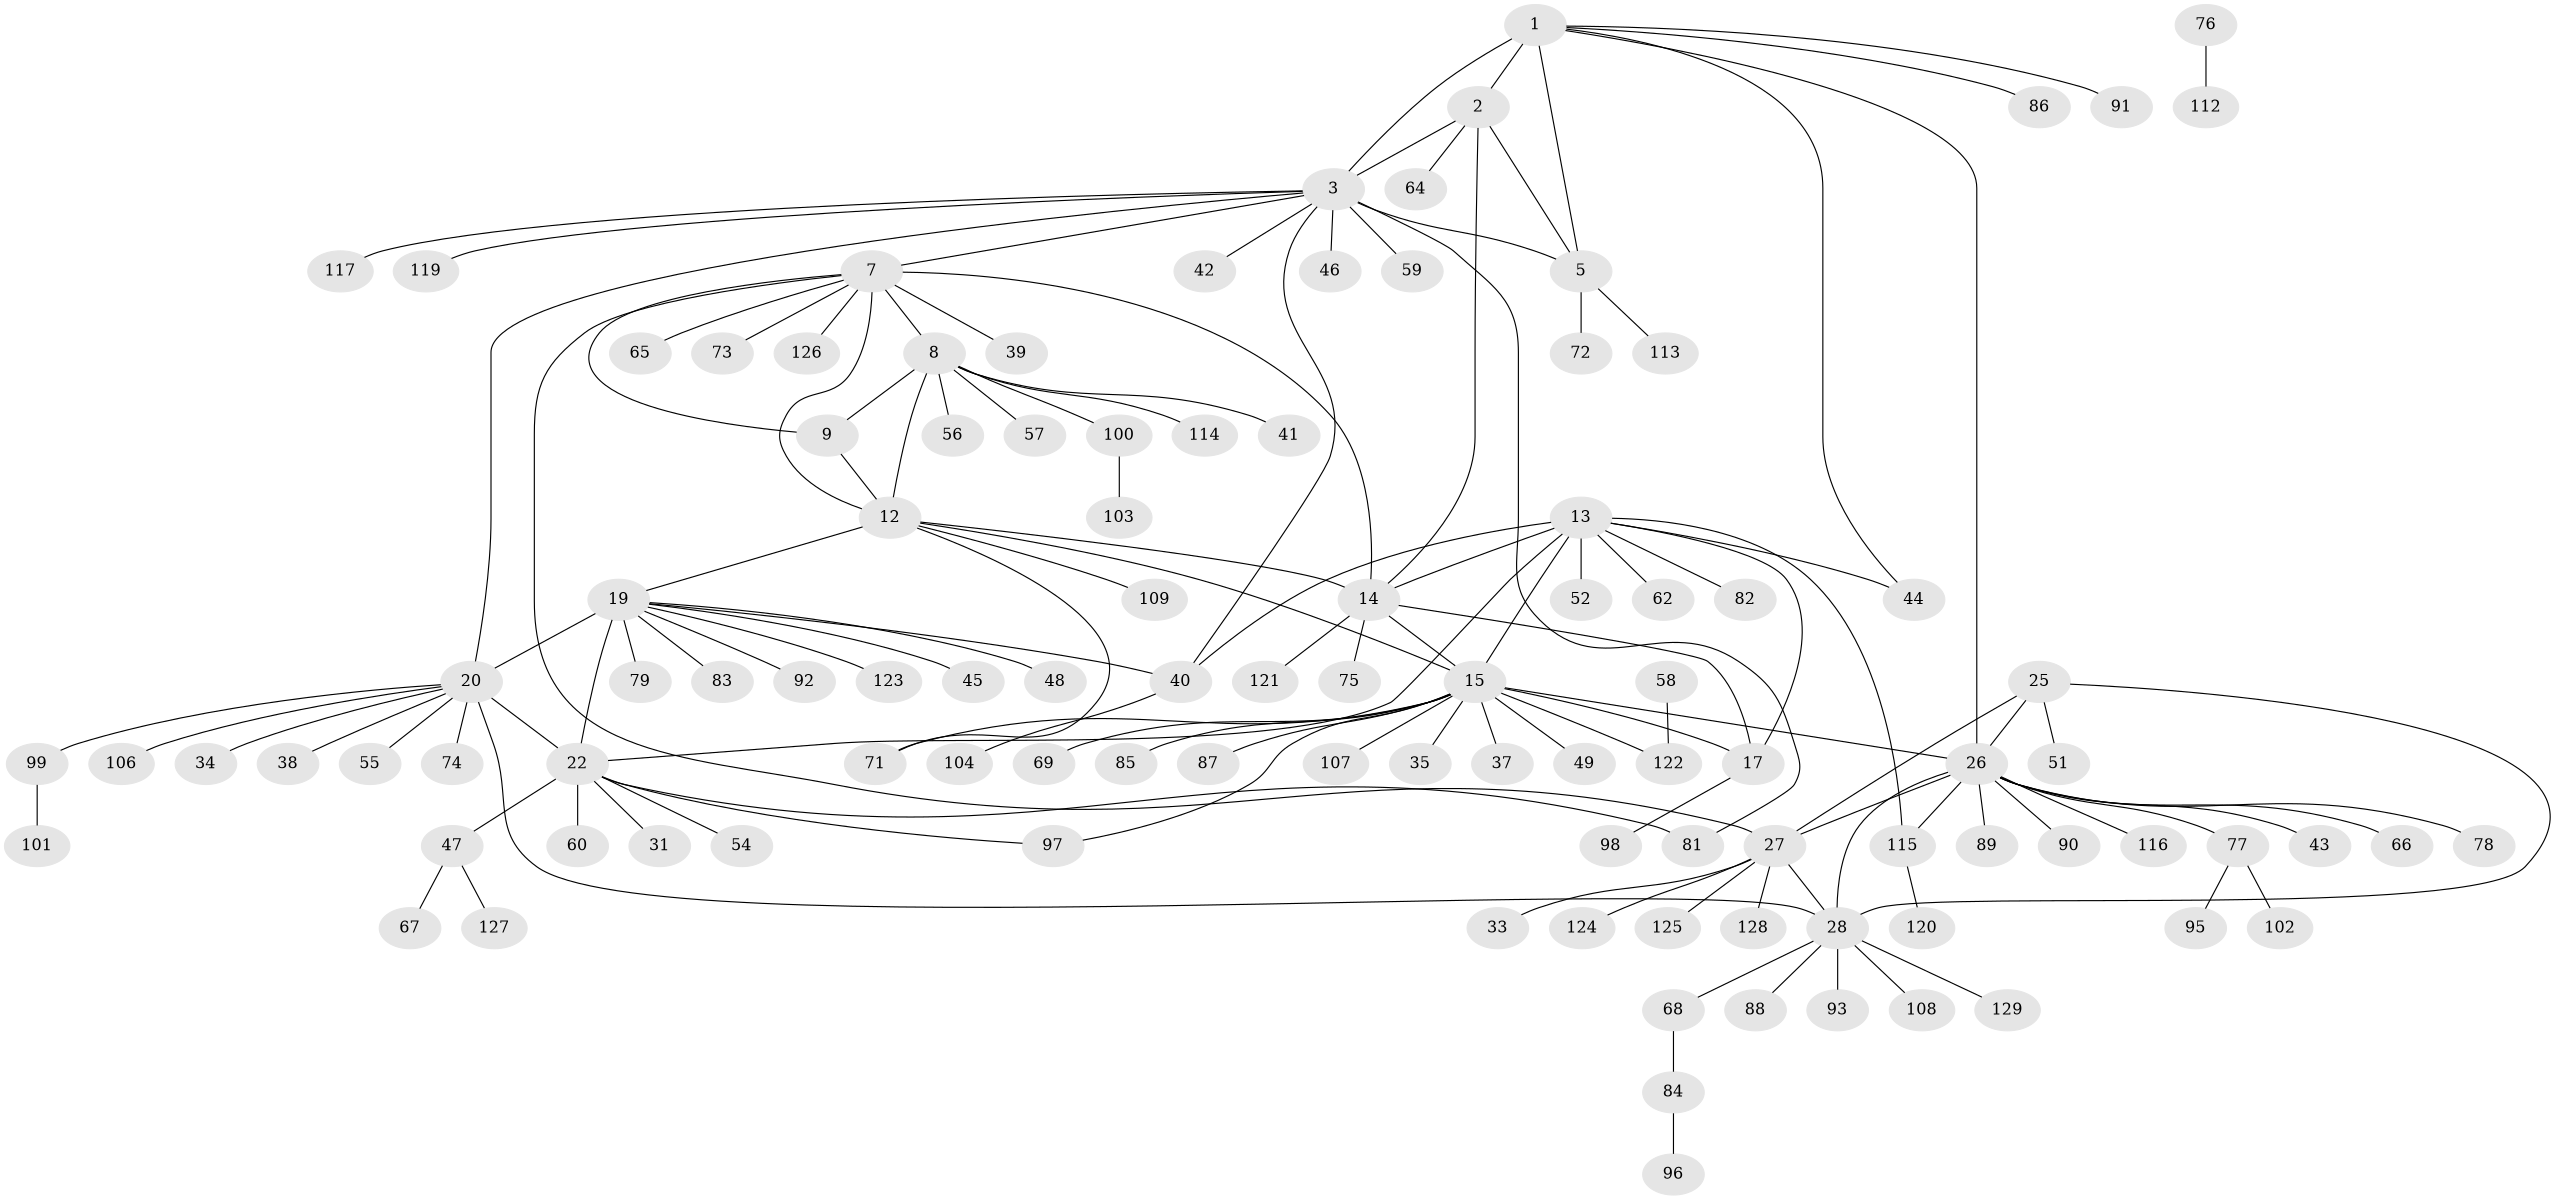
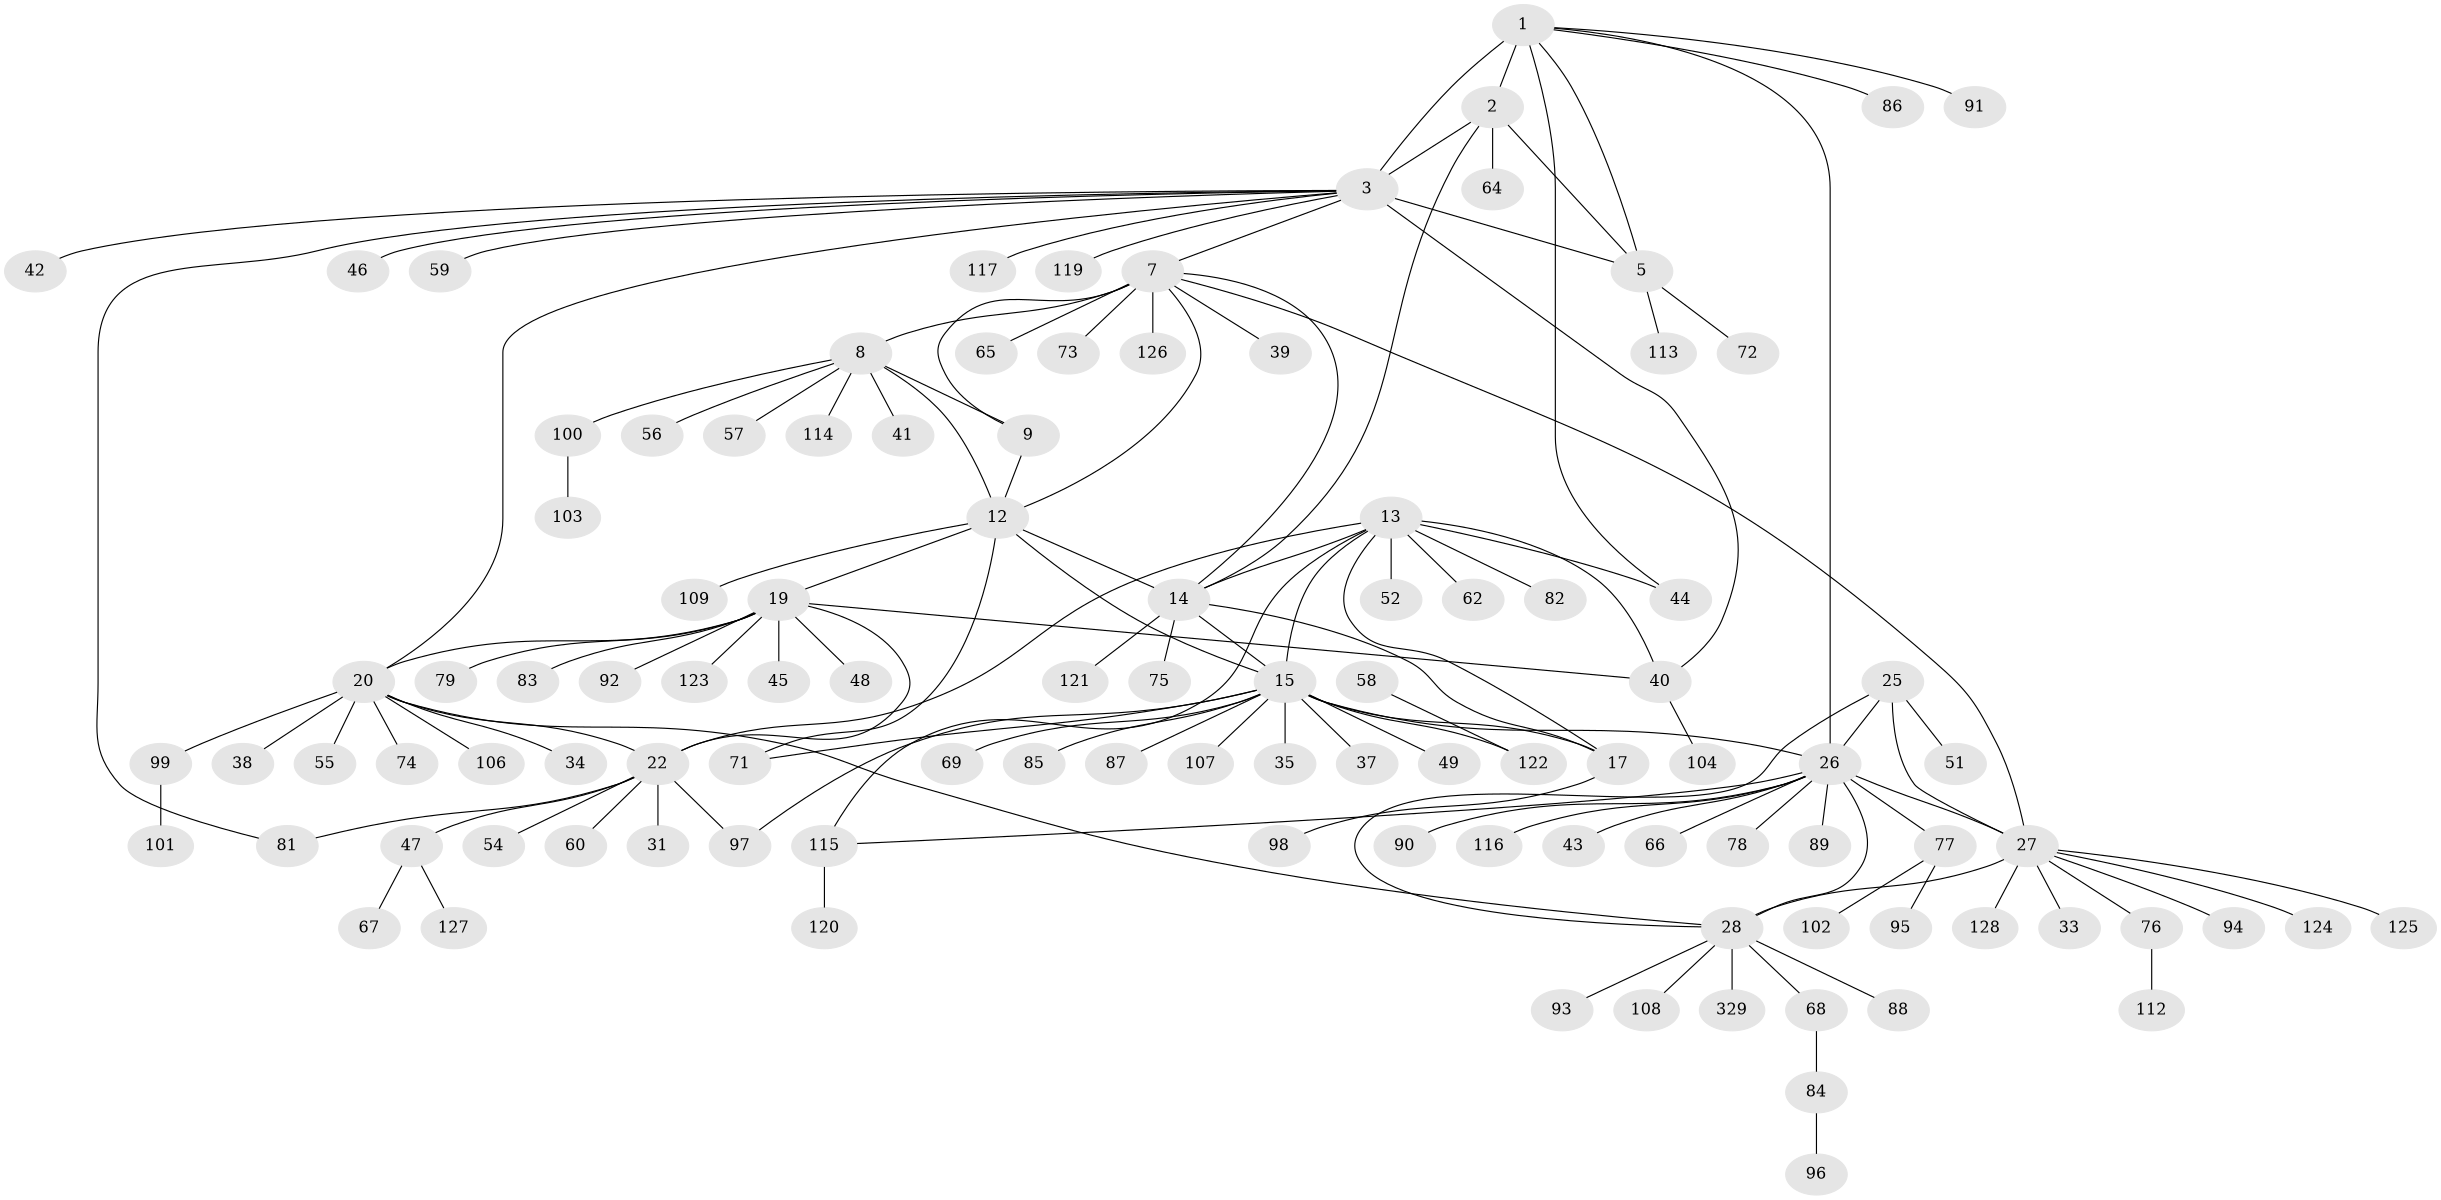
edge "27" -- "76": added
node "94": added
node "129": label "129" -> "329"
